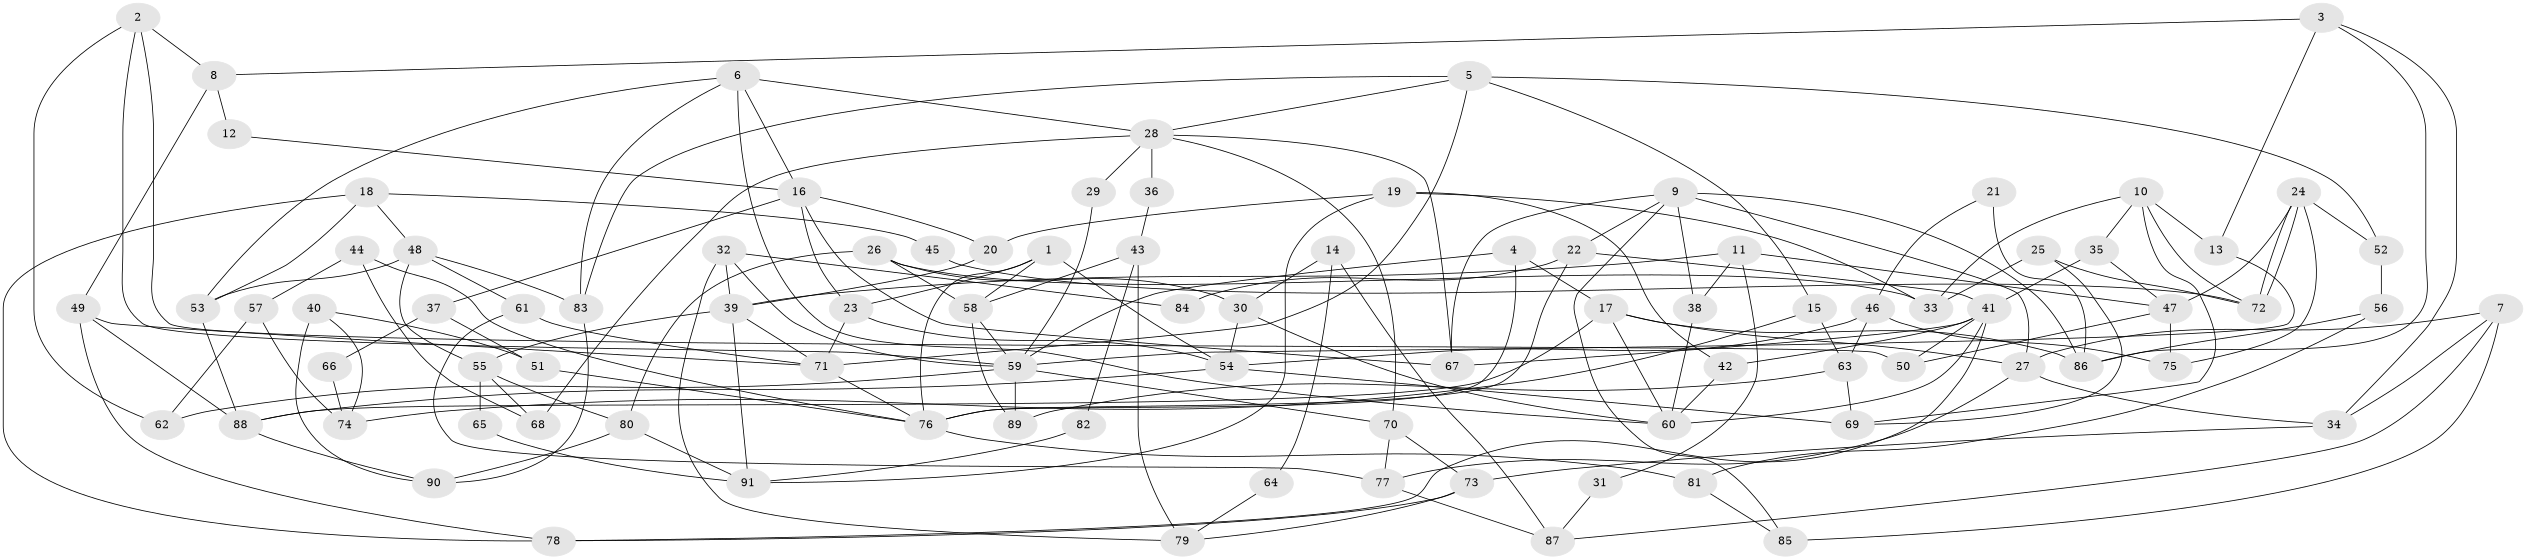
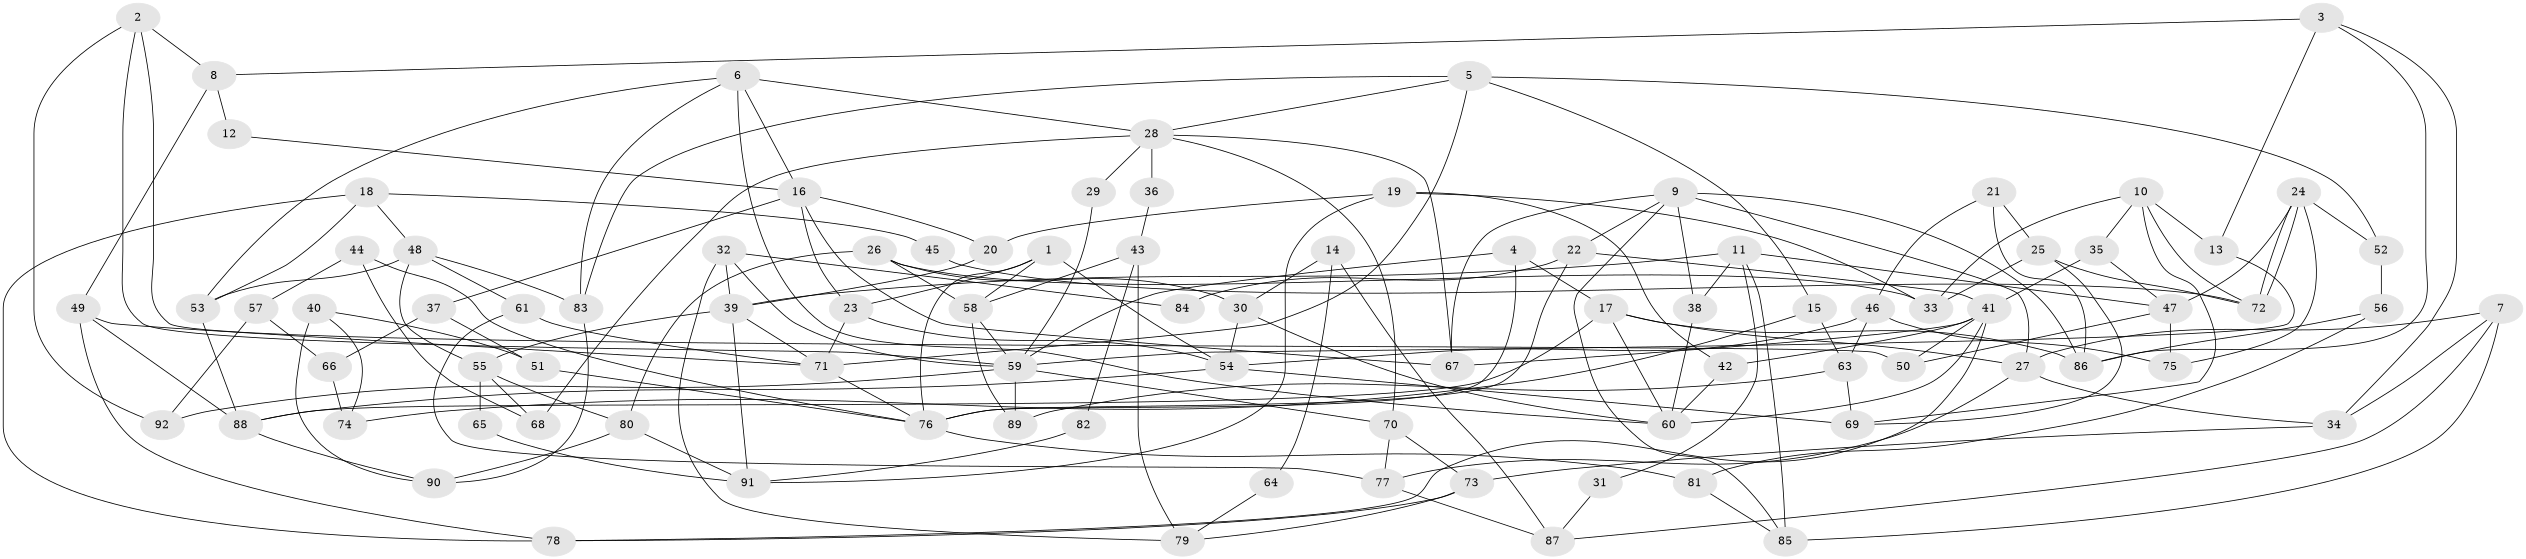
edge "21" -- "25": added
edge "57" -- "74": now "57" -- "66"
edge "11" -- "85": added
node "62": label "62" -> "92"
